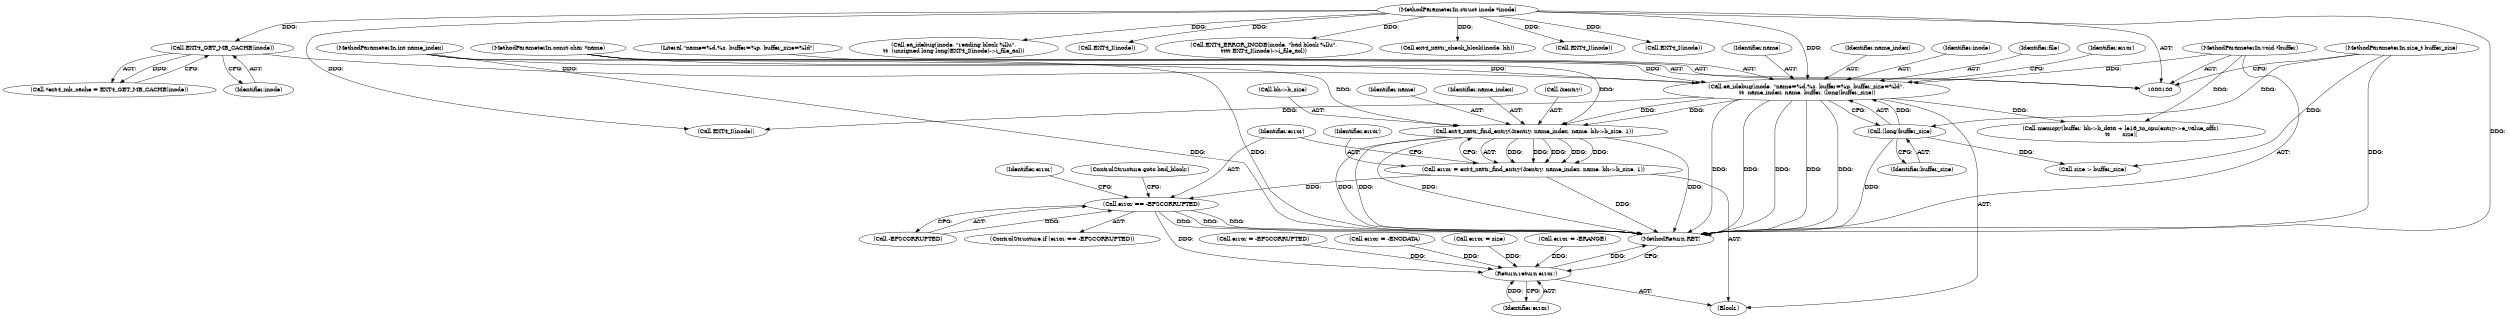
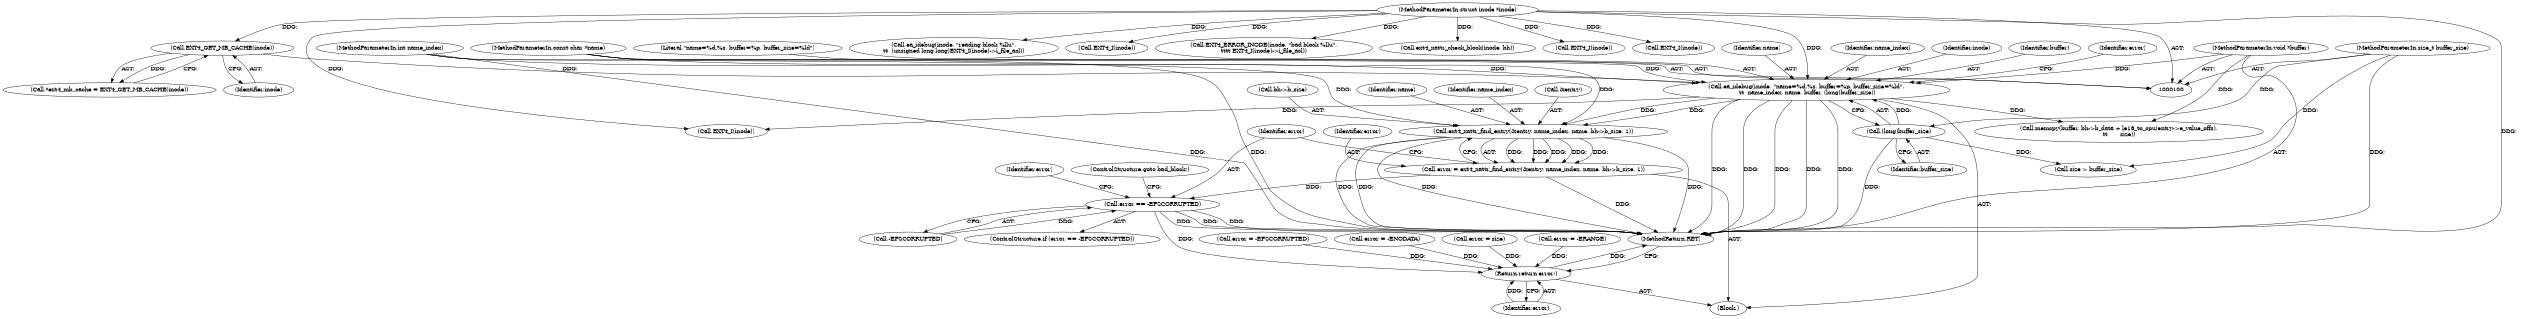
node "(Identifier,file)": label "(Identifier,file)" -> "(Identifier,buffer)"
edge "(MethodParameterIn,size_t buffer_size)" -> "1000100": label "CFG: " -> "AST: "
